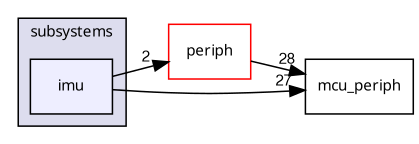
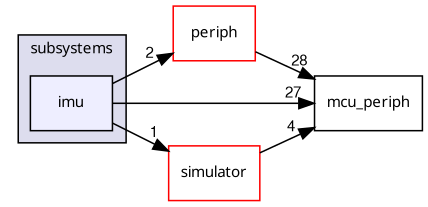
node "simulator": added
